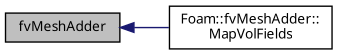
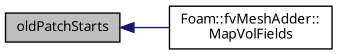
node "fvMeshAdder": label "fvMeshAdder" -> "oldPatchStarts"
